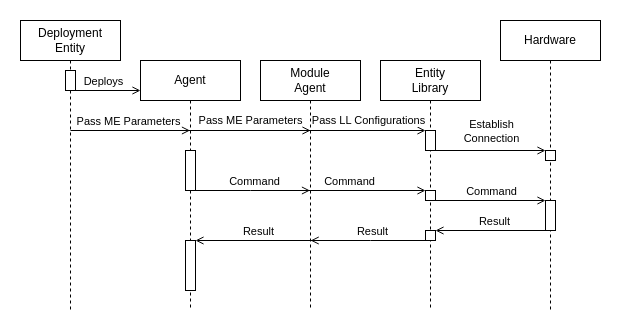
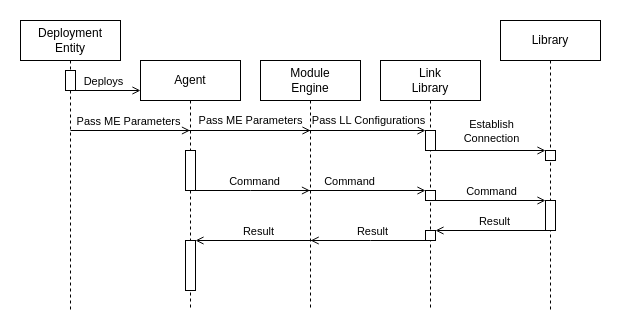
node "Hardware": label "Hardware" -> "Library"
node "Module Agent": label "Module Agent" -> "Module Engine"
node "Entity Library": label "Entity Library" -> "Link Library"
